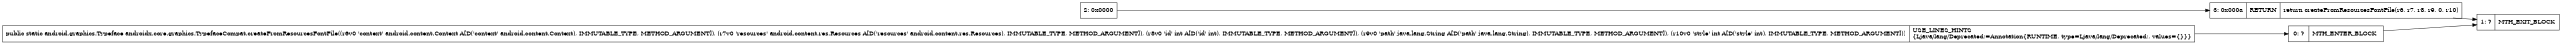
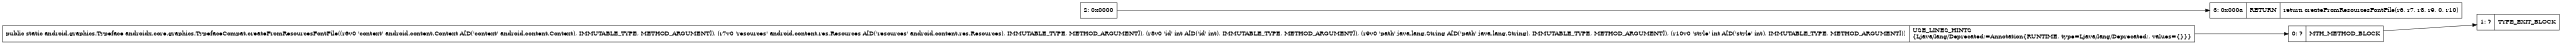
edge "3: 0x000a" -> "1: ?": removed
node "1: ?": text "MTH_EXIT_BLOCK" -> "TYPE_EXIT_BLOCK"
node "0: ?": text "MTH_ENTER_BLOCK" -> "MTH_METHOD_BLOCK"
